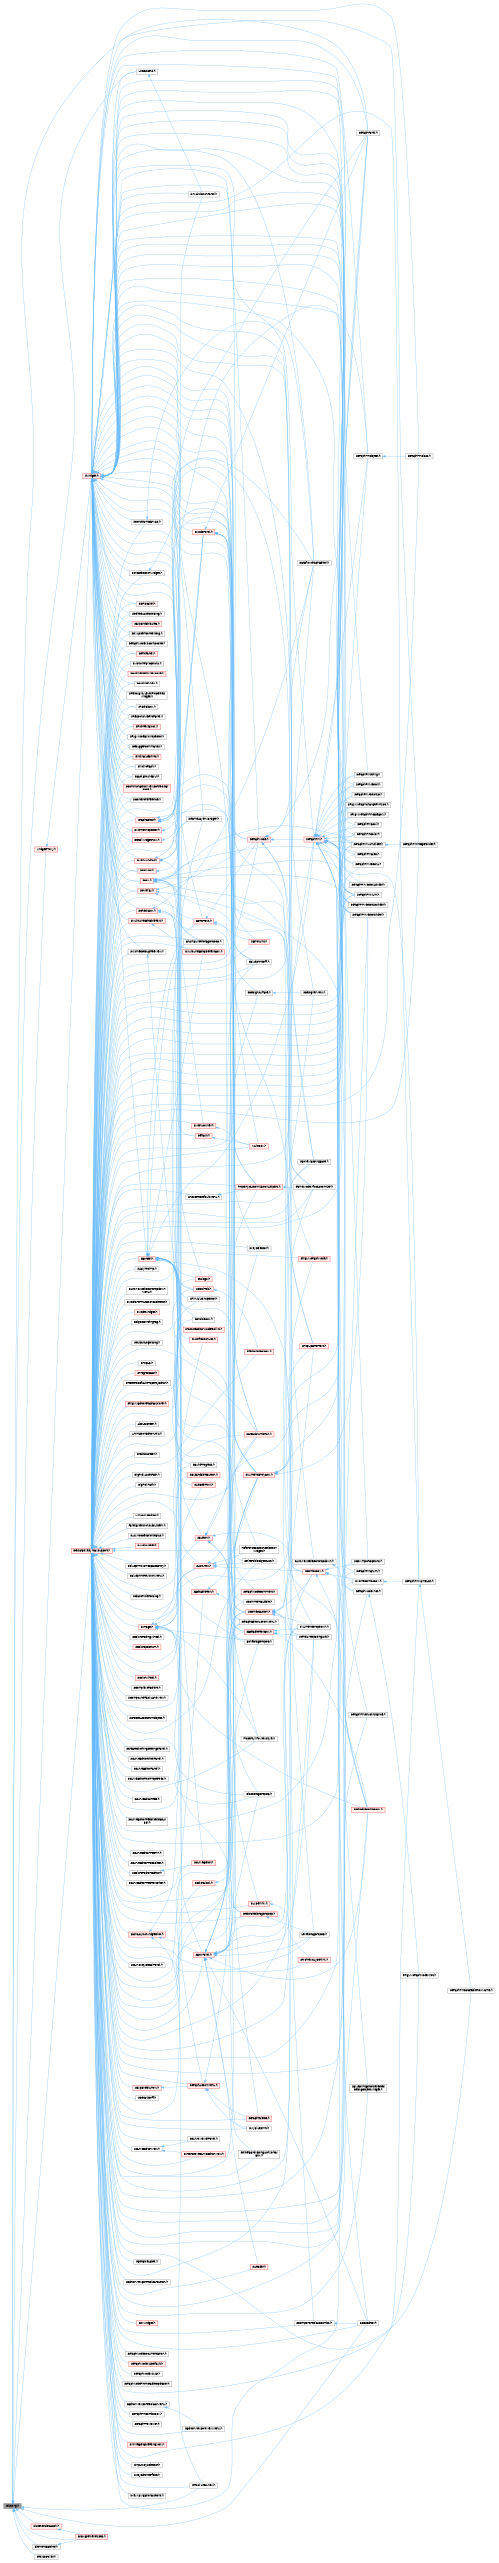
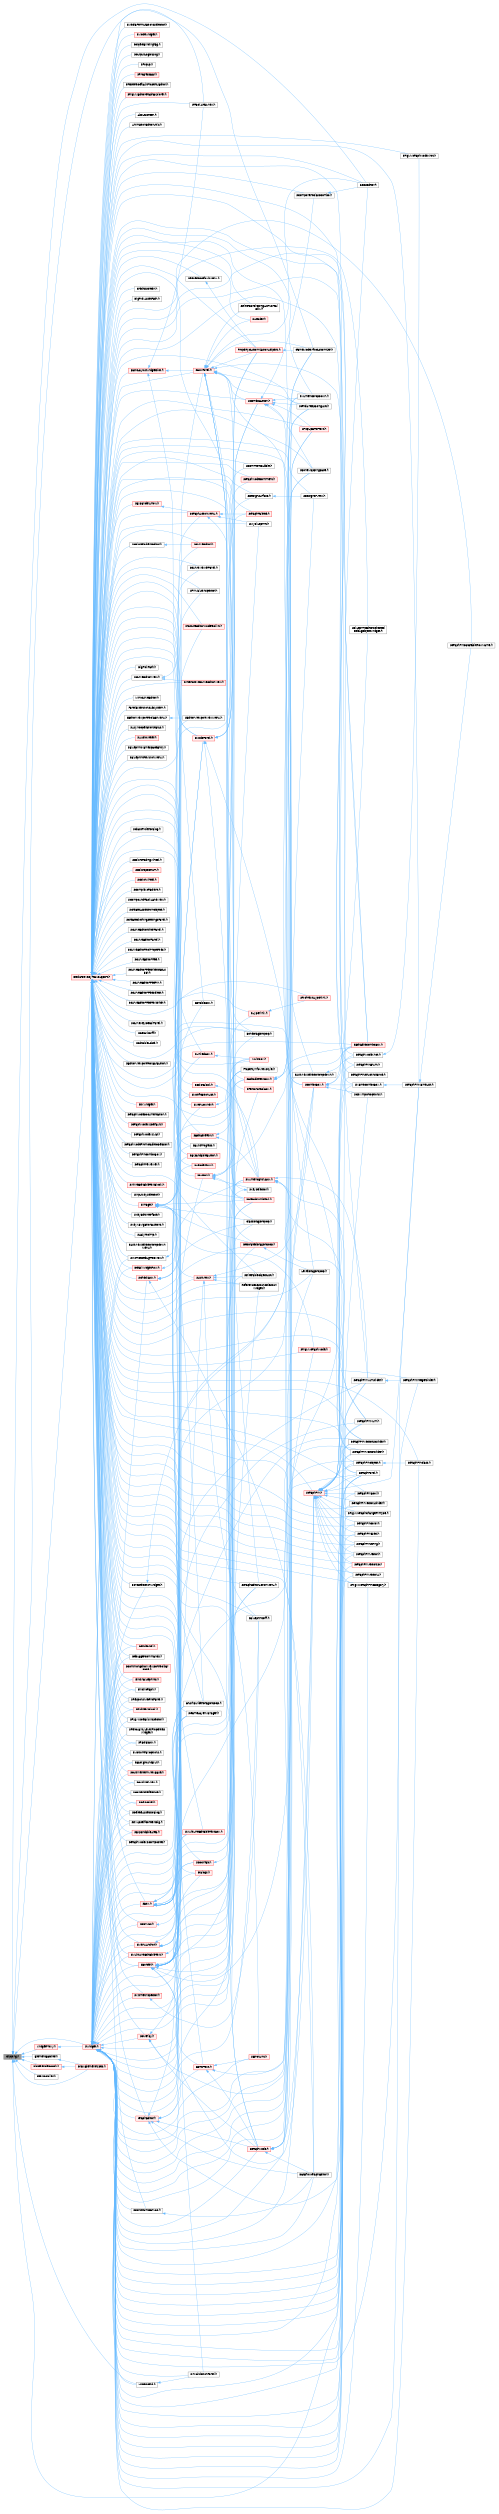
node "SDPIScaler.h": color grey40 -> red
node "SGraphPinVector2D.h": color grey40 -> red
node "Default.h": label "Default.h" -> "SLinkedBox.h"
edge "SKeySelector.h" -> "DeclarativeSyntaxSupport.h": reversed
